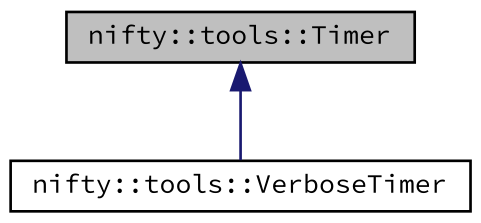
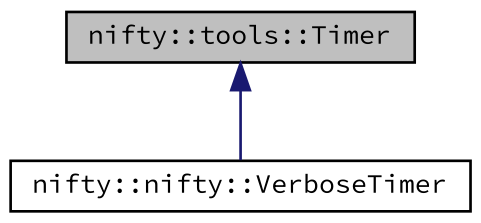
node "nifty::tools::VerboseTimer": label "nifty::tools::VerboseTimer" -> "nifty::nifty::VerboseTimer"
